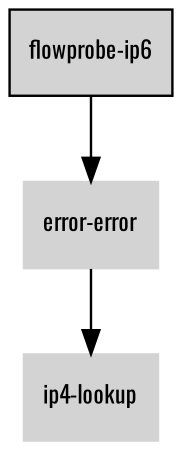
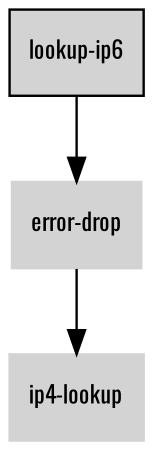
node "flowprobe-ip6": label "flowprobe-ip6" -> "lookup-ip6"
node "error-error": label "error-error" -> "error-drop"
